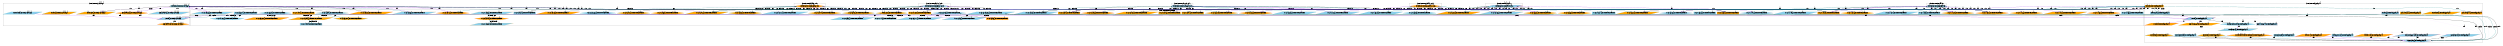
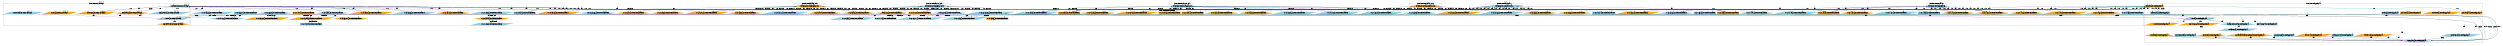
node "/etc/ld-musl-x86_64.path#ServerID_9c632c9c841a": removed
